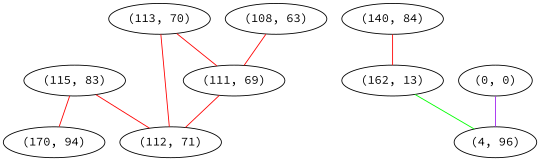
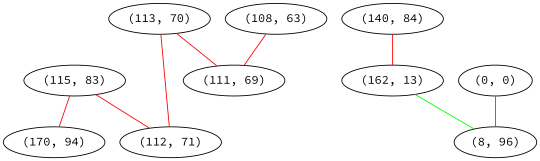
edge "(111, 69)" -- "(112, 71)": removed
node "(4, 96)": label "(4, 96)" -> "(8, 96)"
